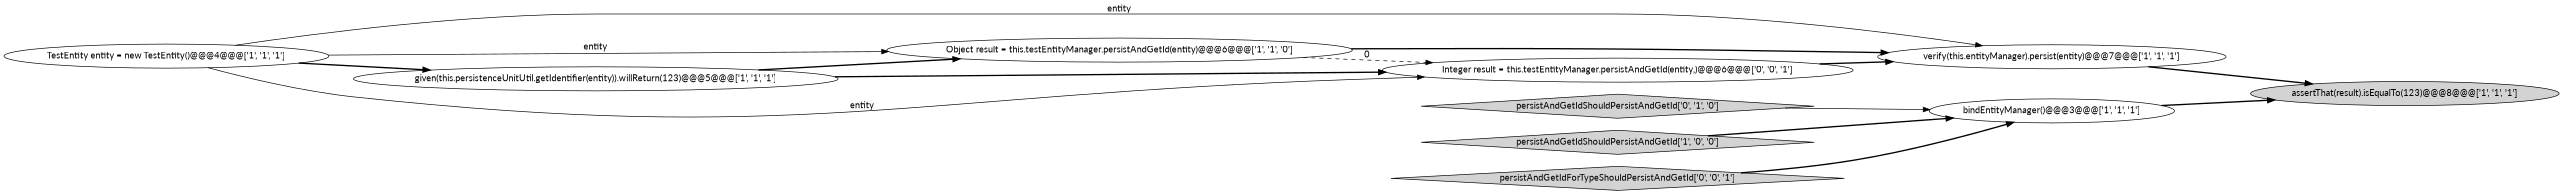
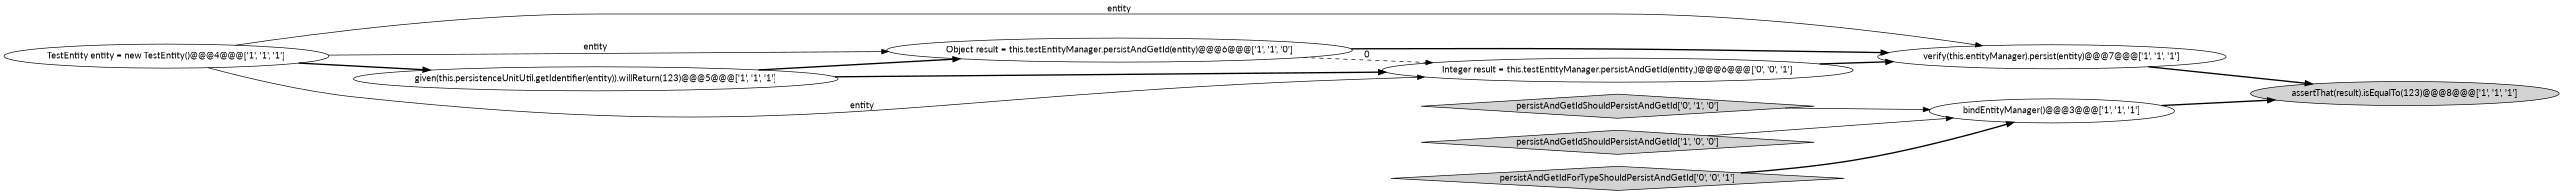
edge "persistAndGetIdShouldPersistAndGetId['1', '0', '0']" -> "bindEntityManager()@@@3@@@['1', '1', '1']": style bold -> solid
